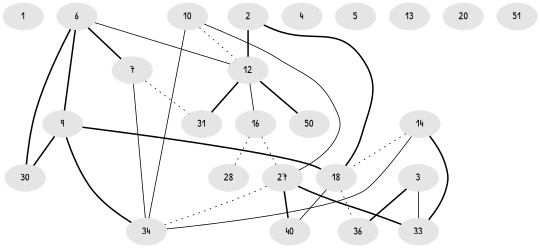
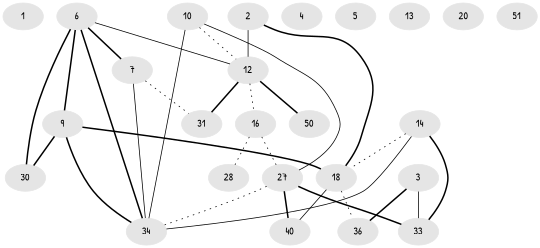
edge "2" -- "12": style bold -> solid
edge "12" -- "16": style solid -> dotted
edge "6" -- "34": added
